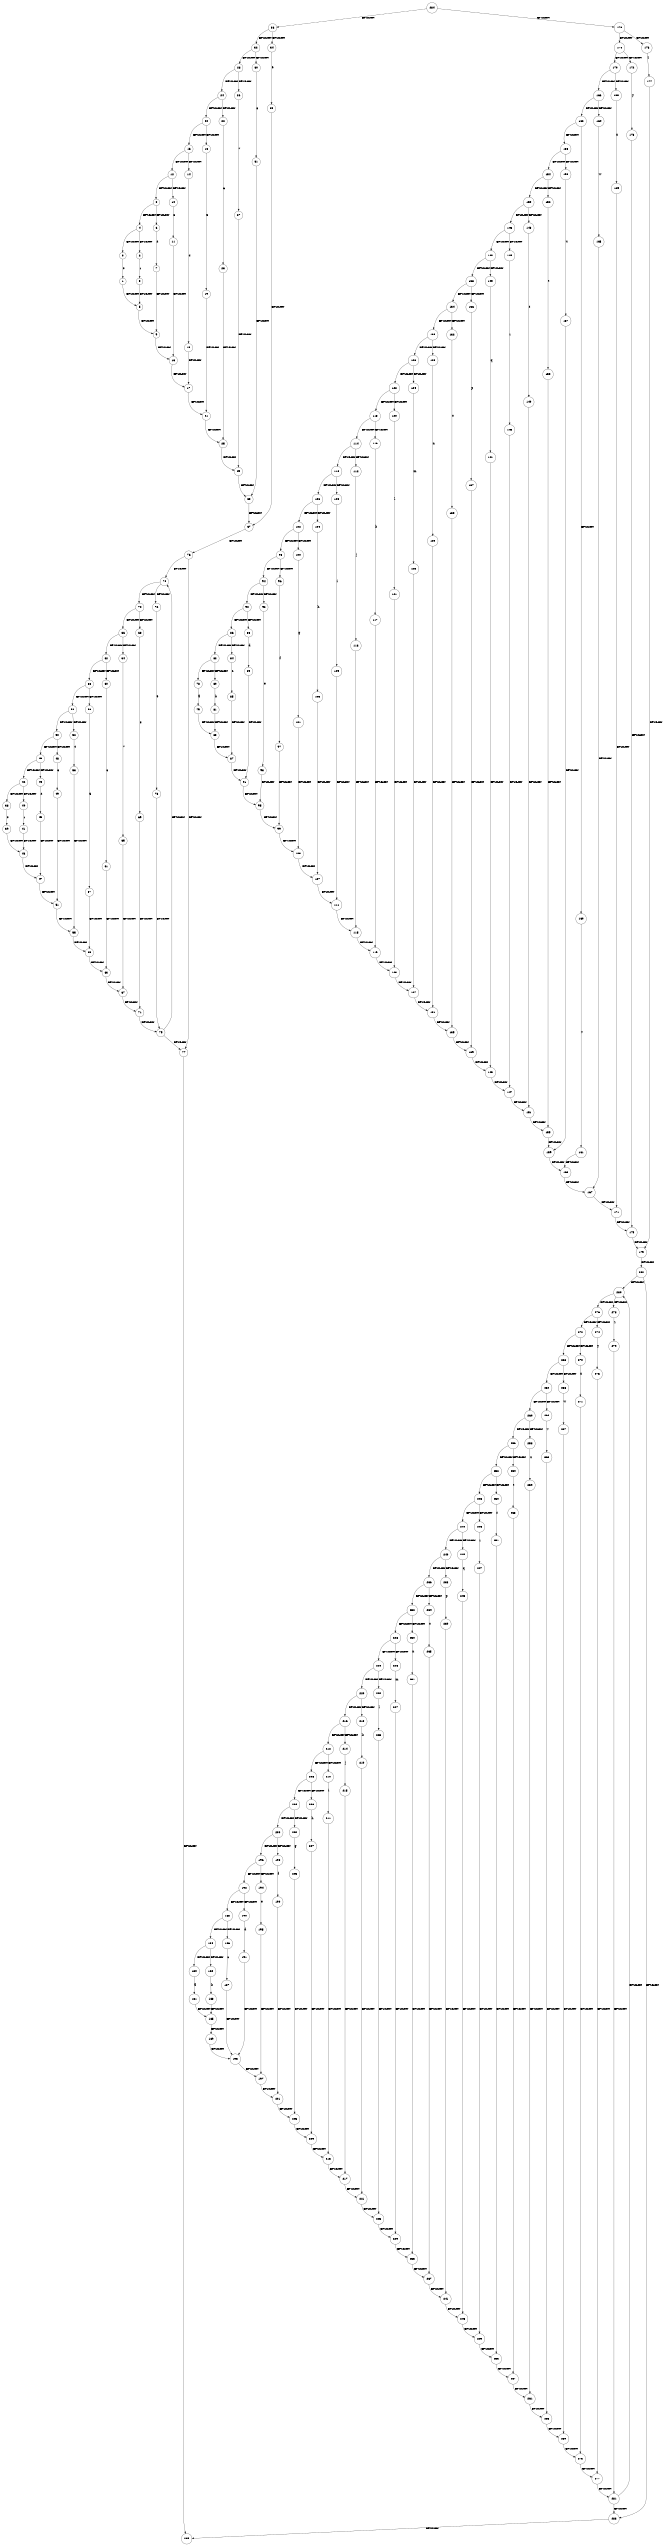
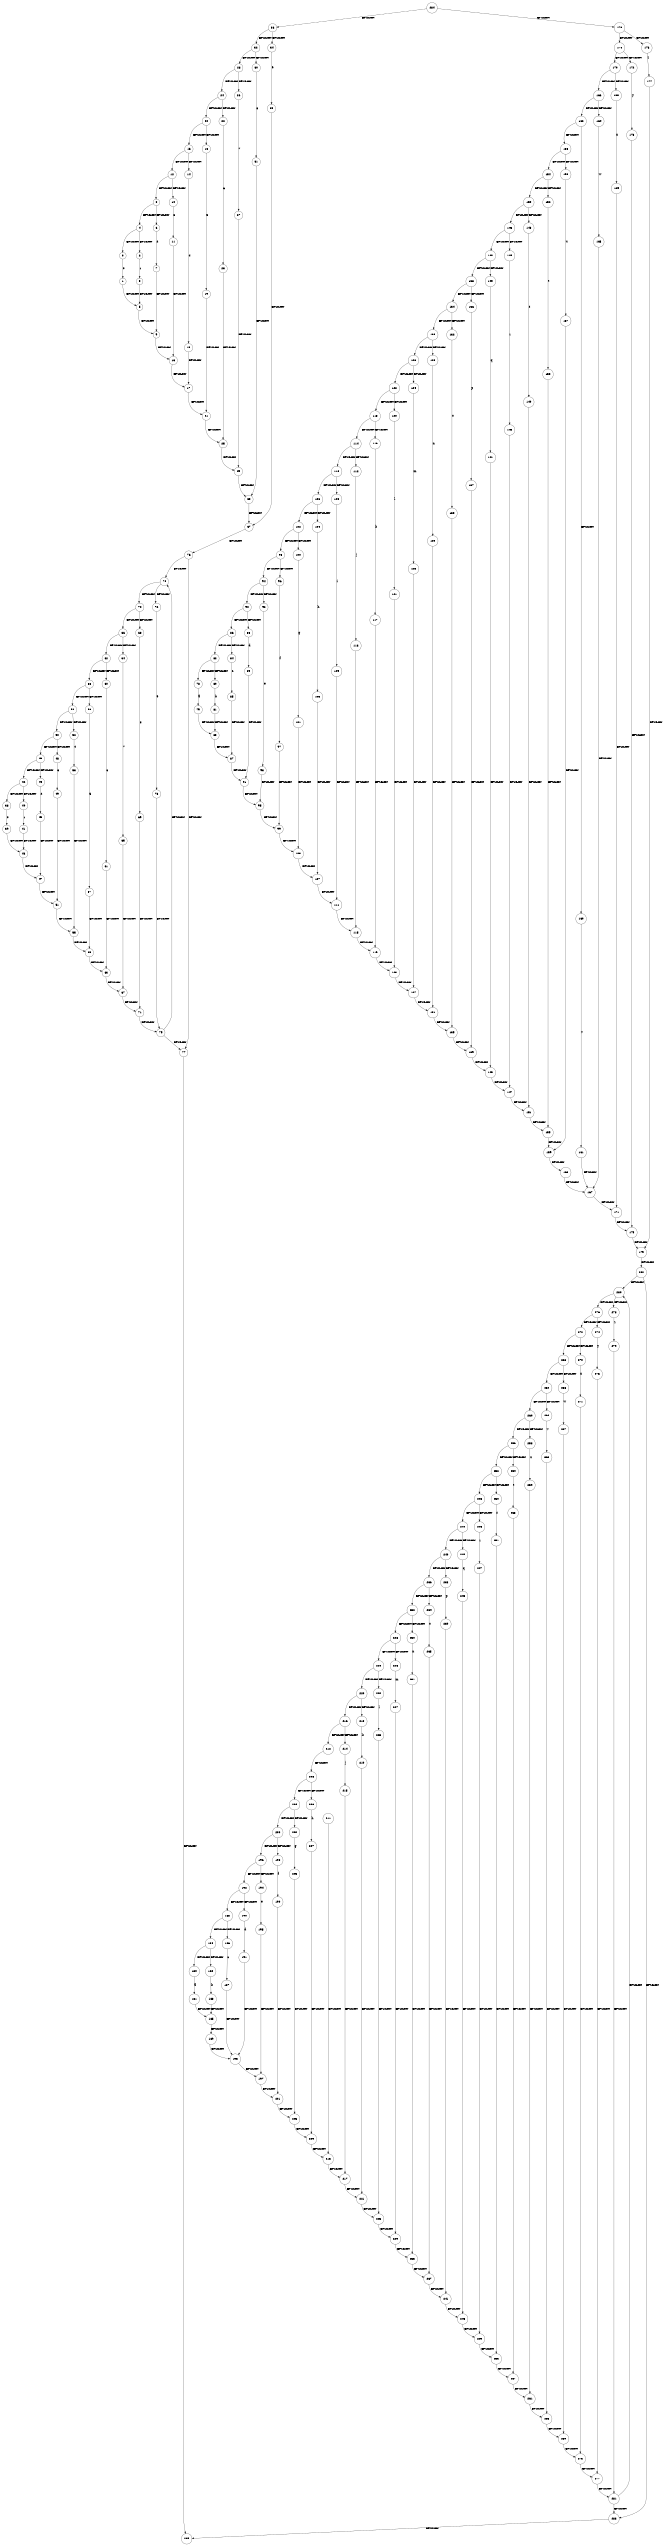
edge "161" -> "163": now "161" -> "167"
node "210": removed
